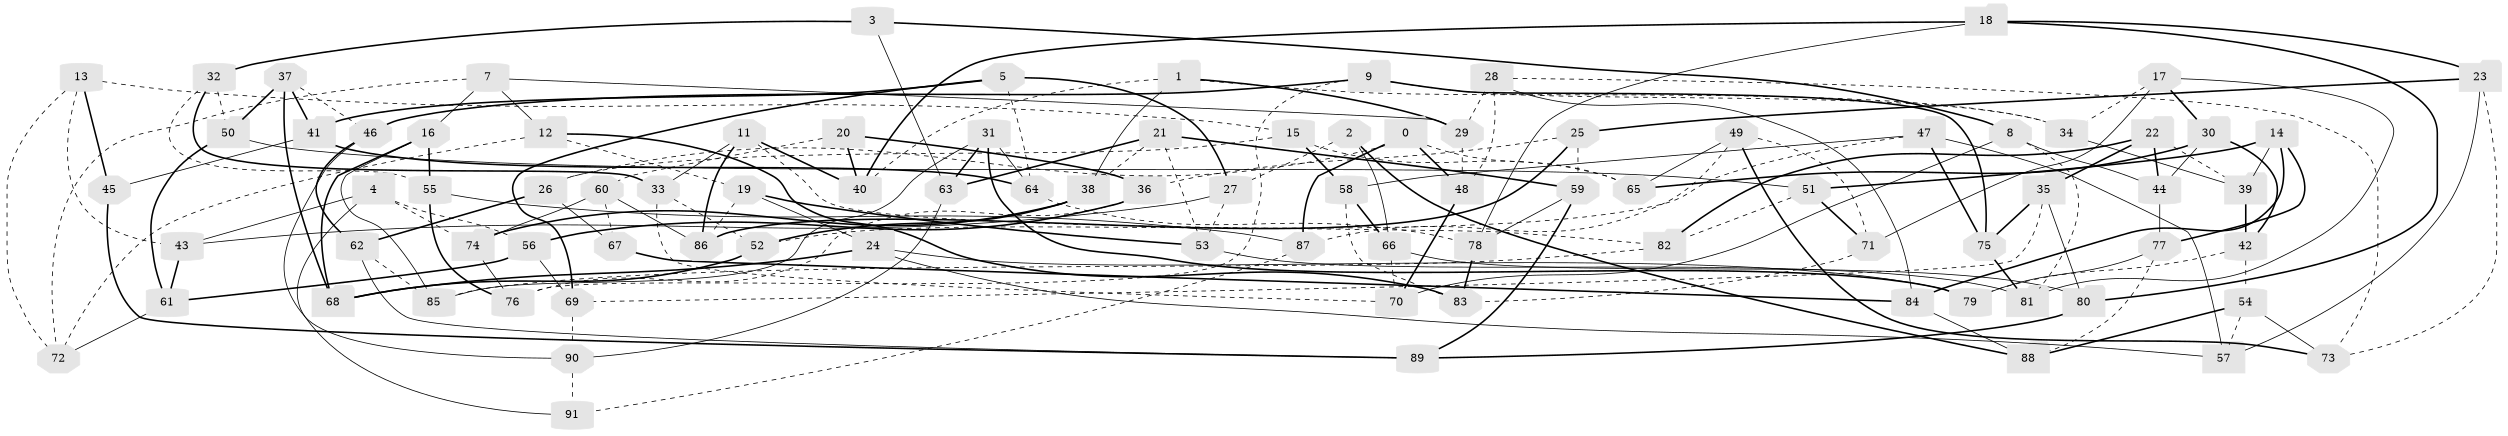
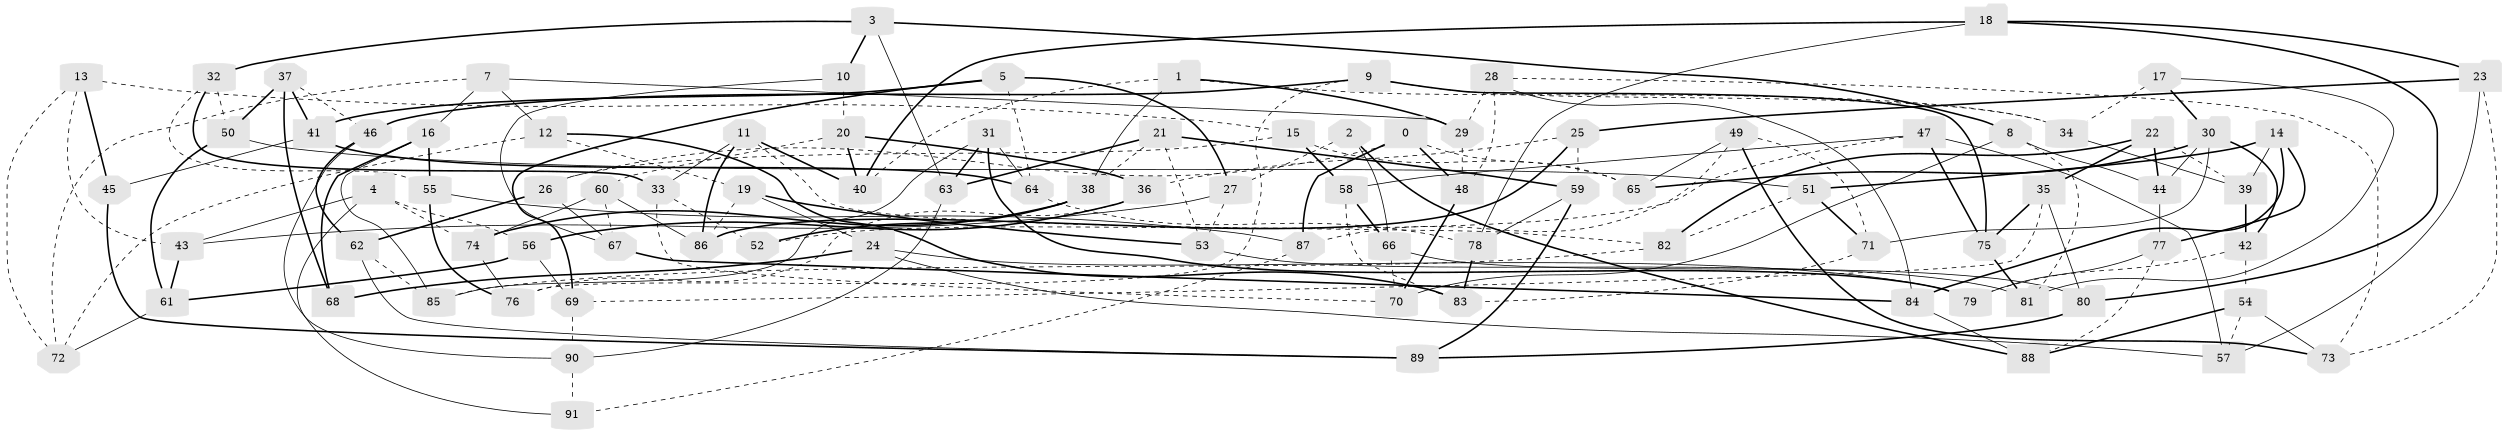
node "10": added
edge "17" -- "71": now "30" -- "71"
edge "52" -- "68": removed
